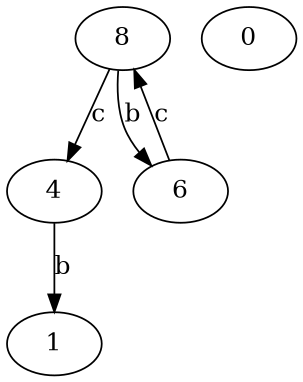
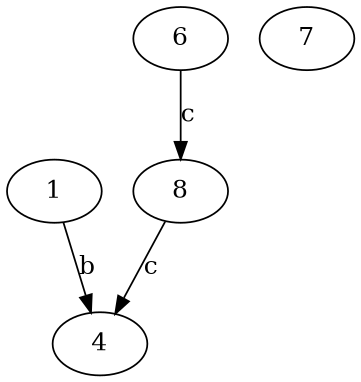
node "0": label "0" -> "7"
edge "8" -> "6": removed, label "b"
edge "4" -> "1": reversed
